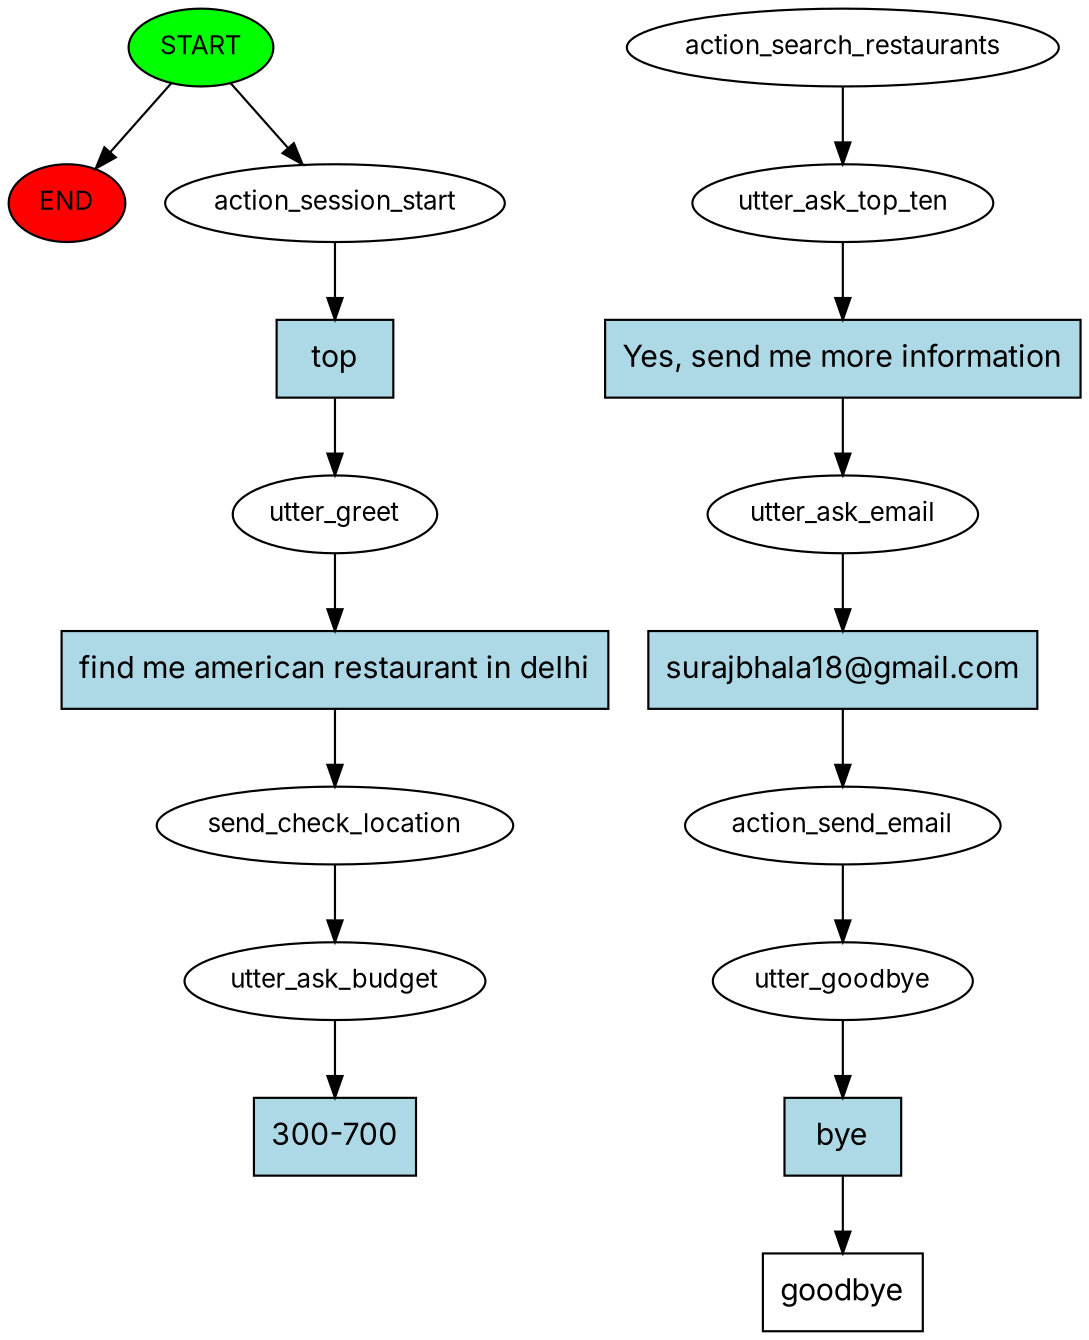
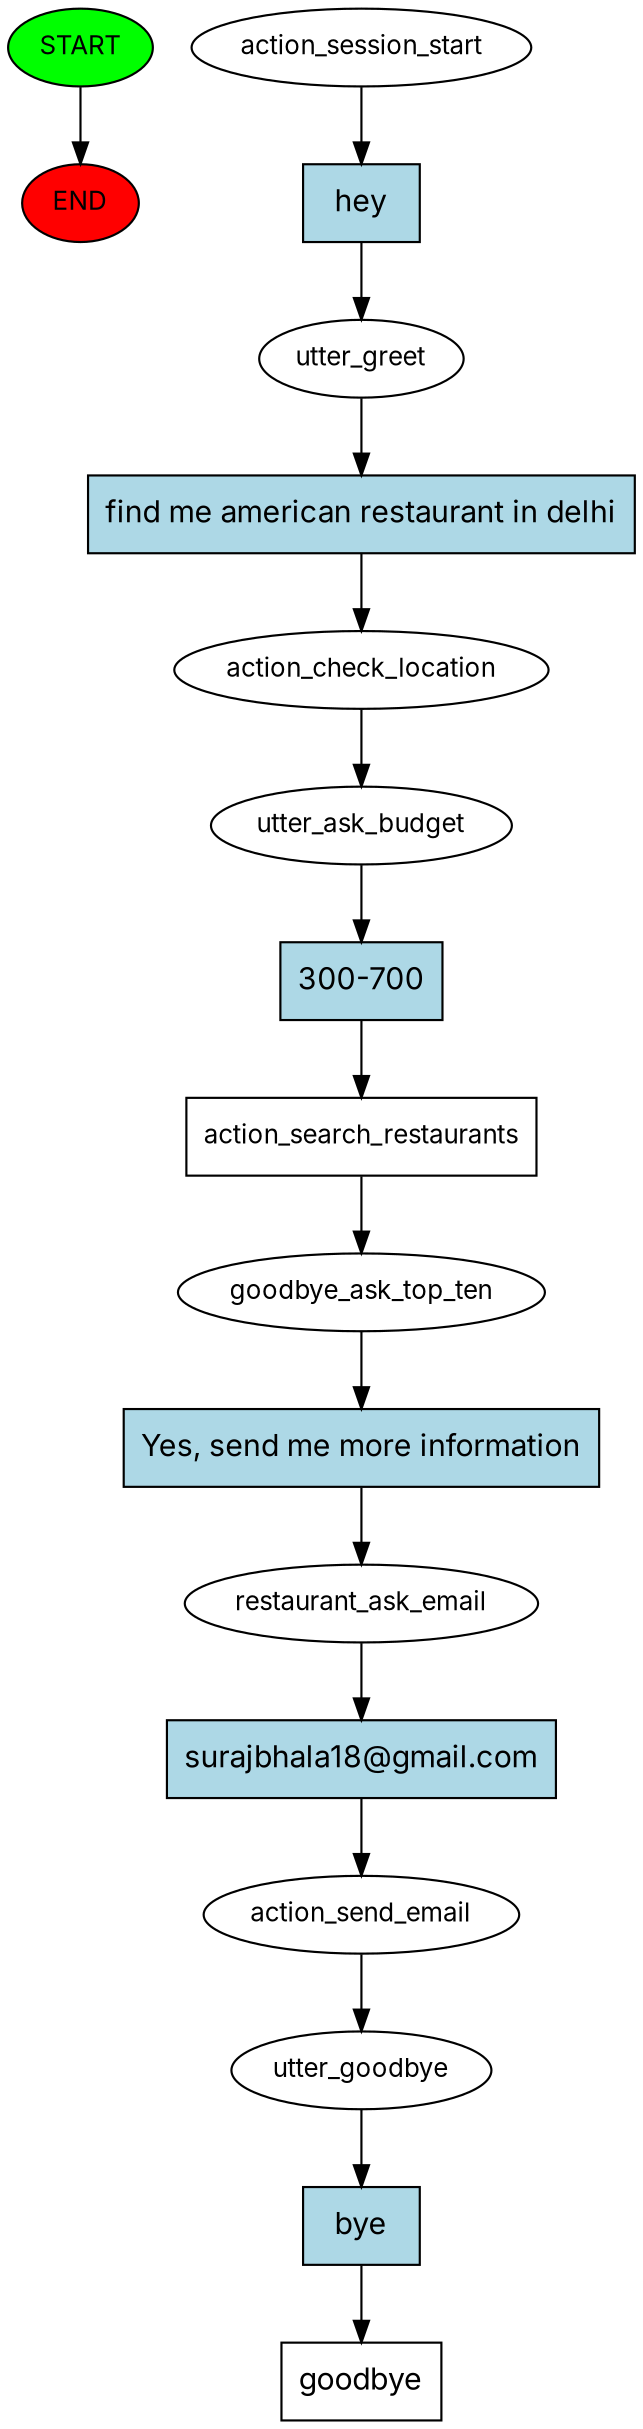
node "action_search_restaurants": shape ellipse -> box
edge "START" -> "action_session_start": removed
node "utter_ask_top_ten": label "utter_ask_top_ten" -> "goodbye_ask_top_ten"
node "top": label "top" -> "hey"
node "utter_ask_email": label "utter_ask_email" -> "restaurant_ask_email"
node "send_check_location": label "send_check_location" -> "action_check_location"
edge "300-700" -> "action_search_restaurants": added
